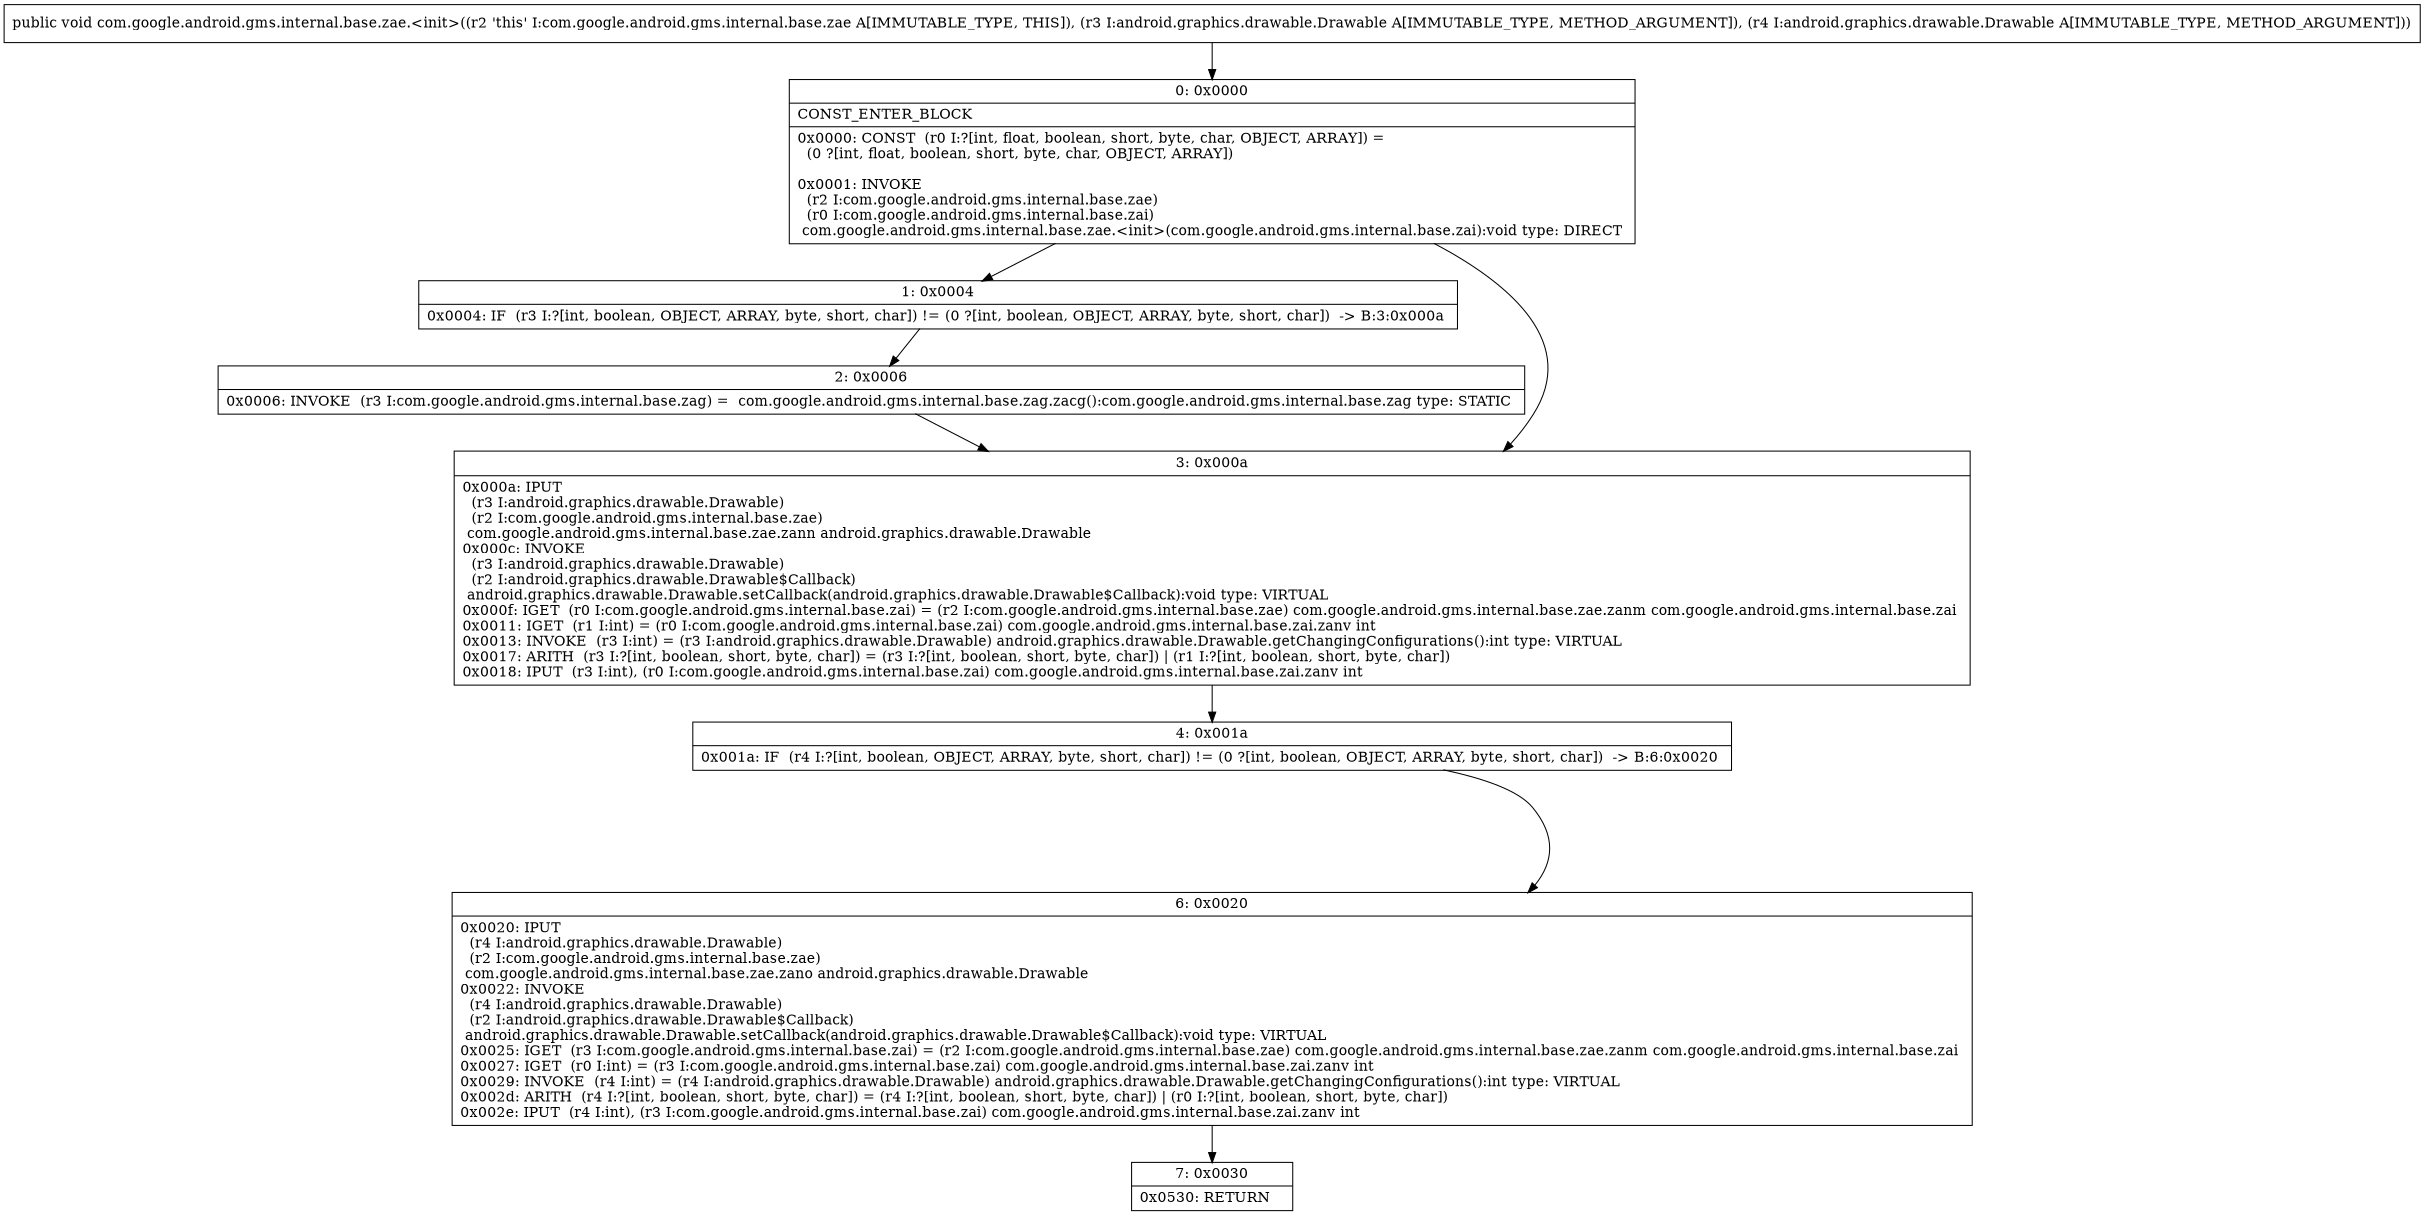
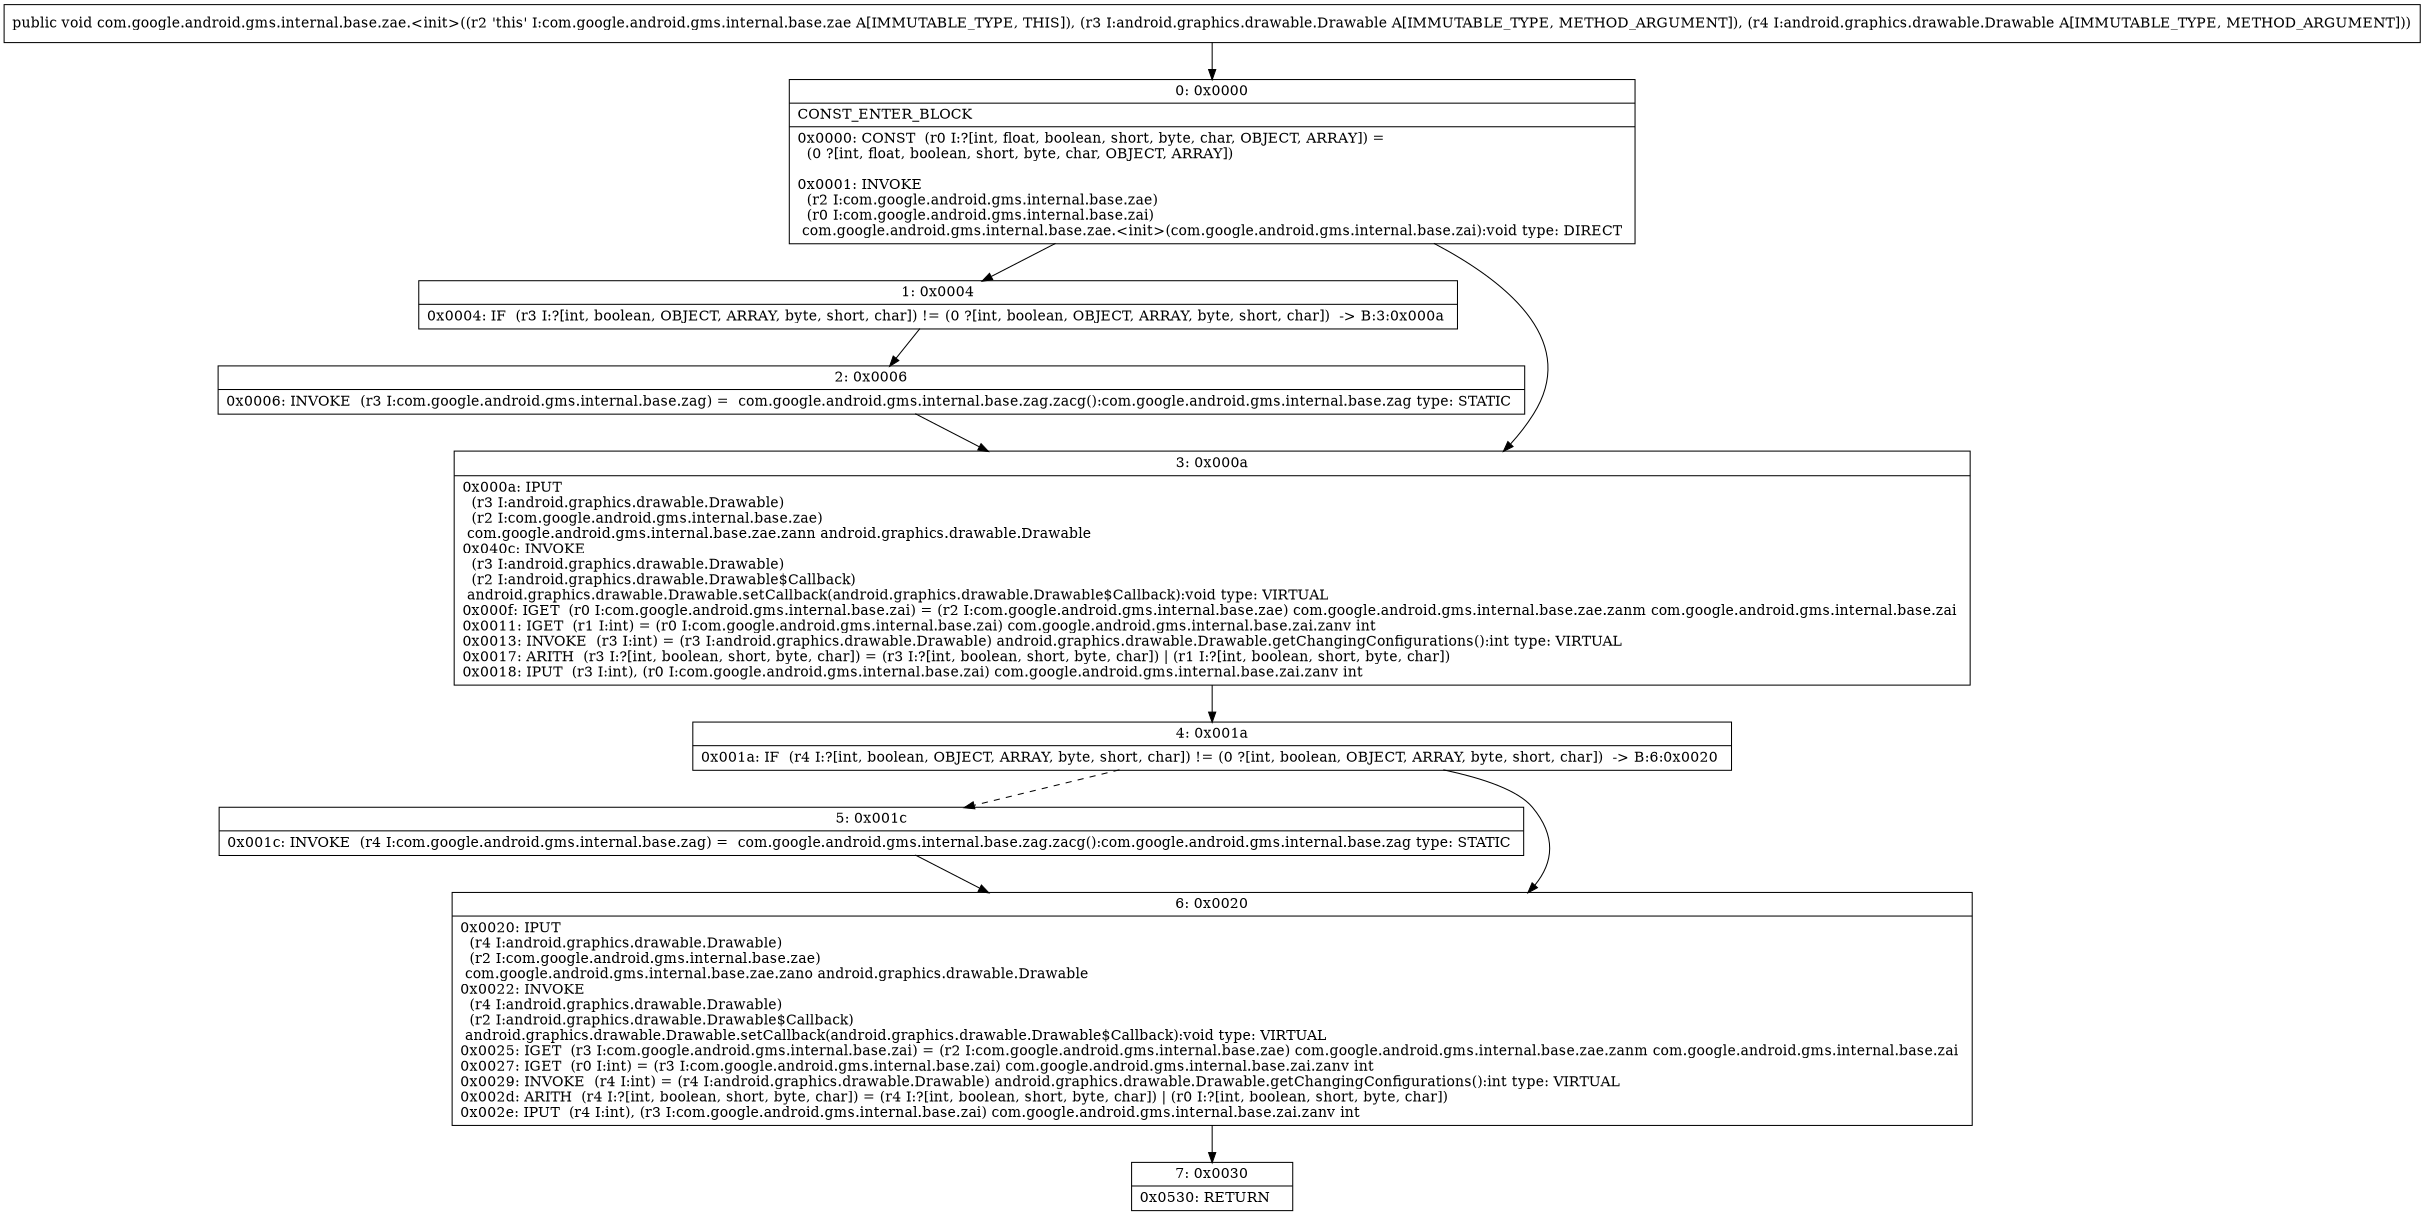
node "3: 0x000a": text "0x000c: INVOKE" -> "0x040c: INVOKE"
node "5: 0x001c": added
